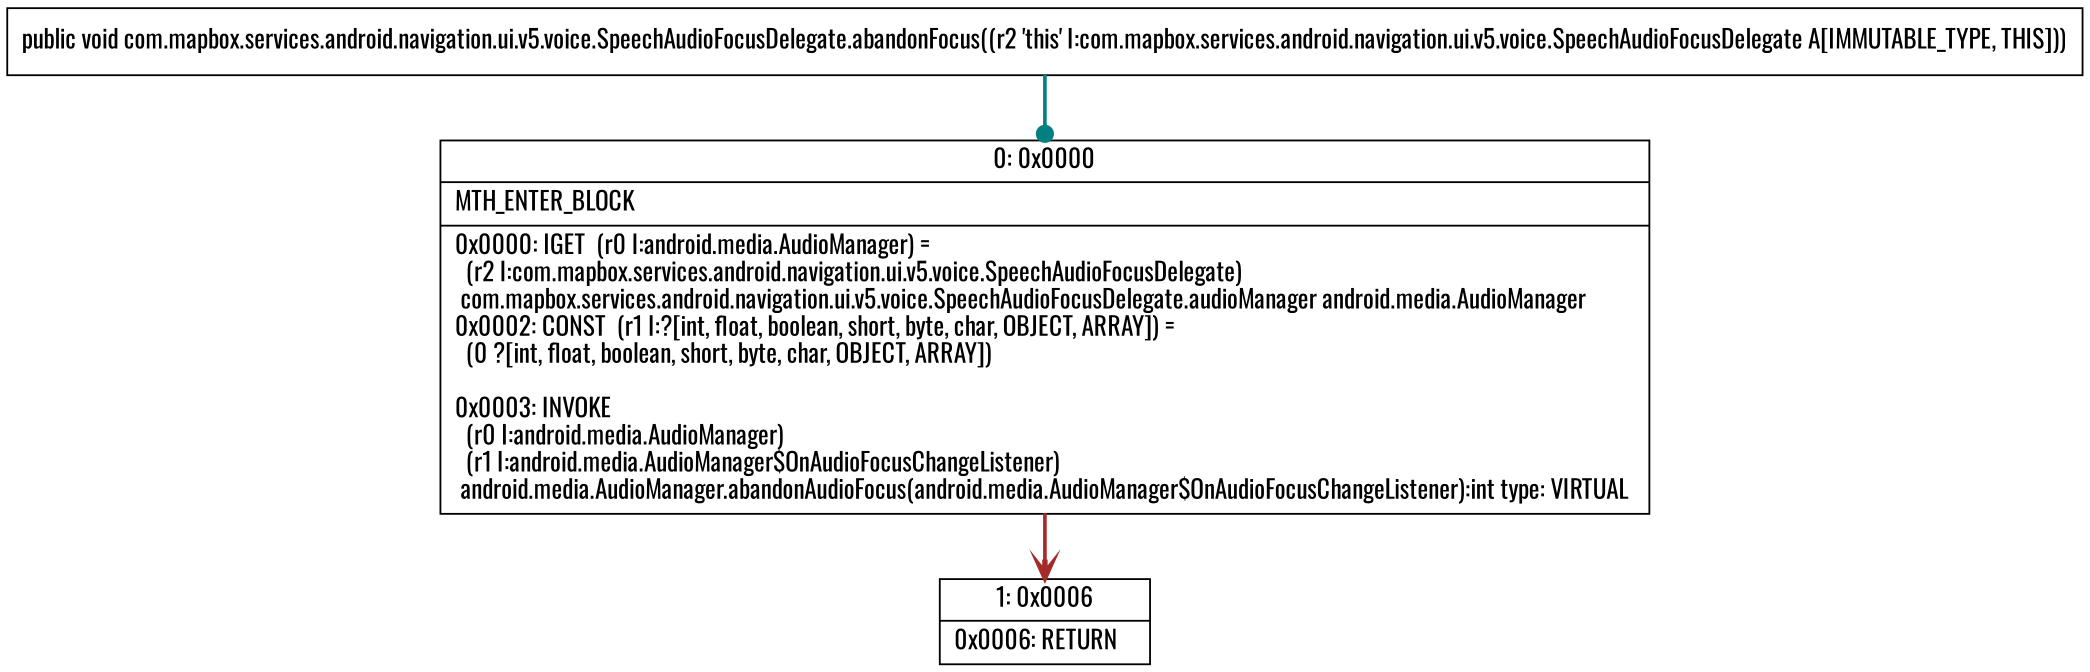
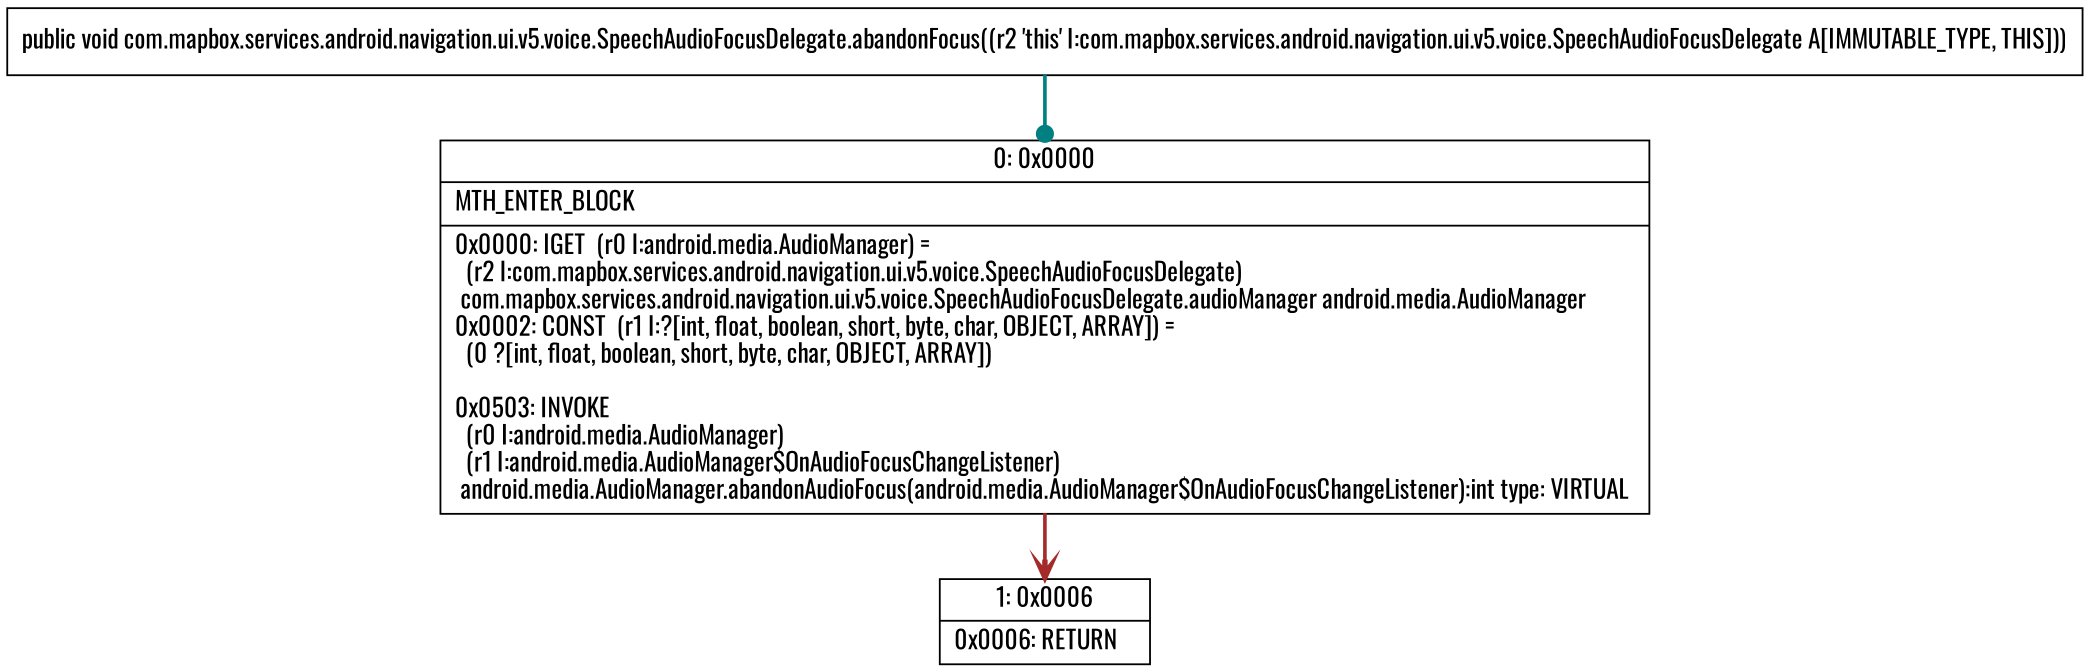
node "0: 0x0000": text "0x0003: INVOKE" -> "0x0503: INVOKE"
